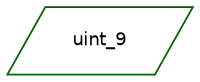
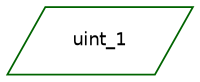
node "uint_9": label "uint_9" -> "uint_1"
